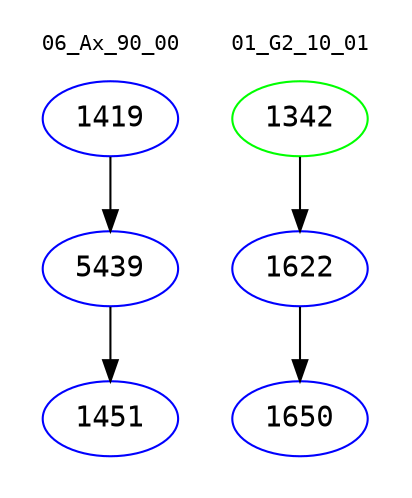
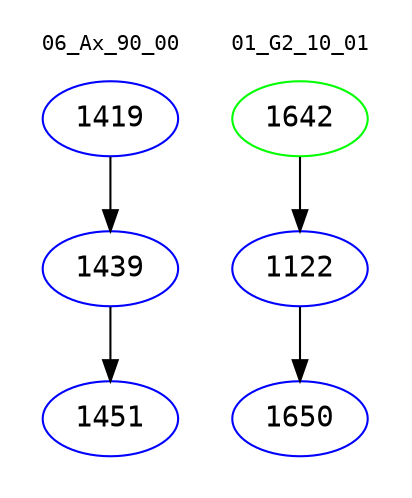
node "1342": label "1342" -> "1642"
node "5439": label "5439" -> "1439"
node "1622": label "1622" -> "1122"
